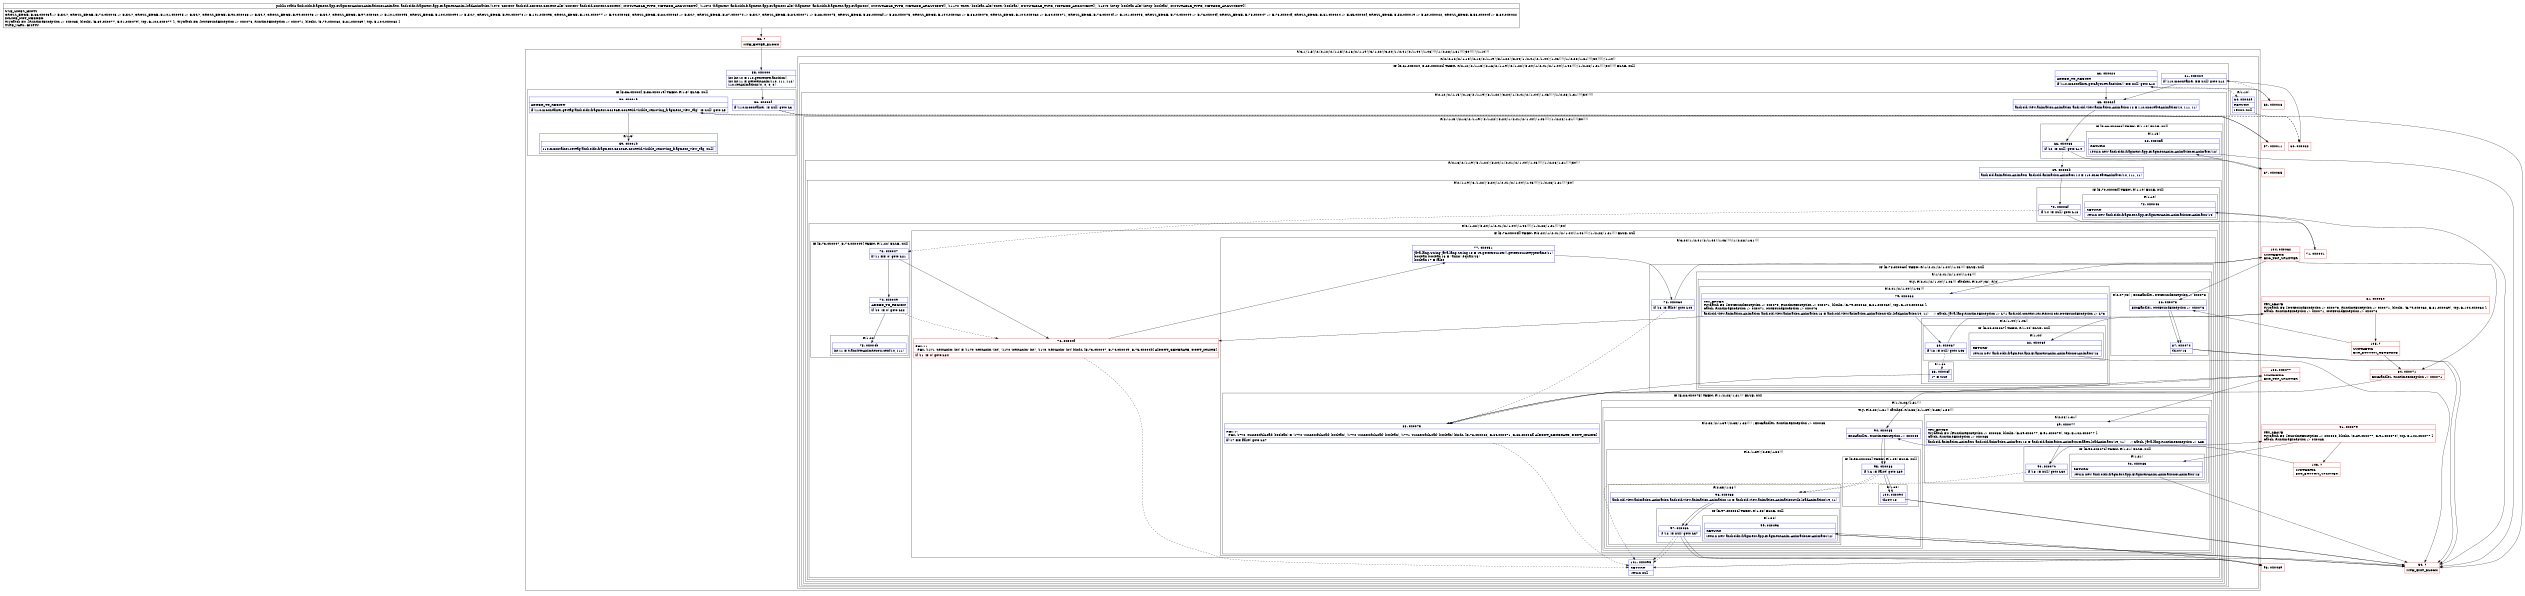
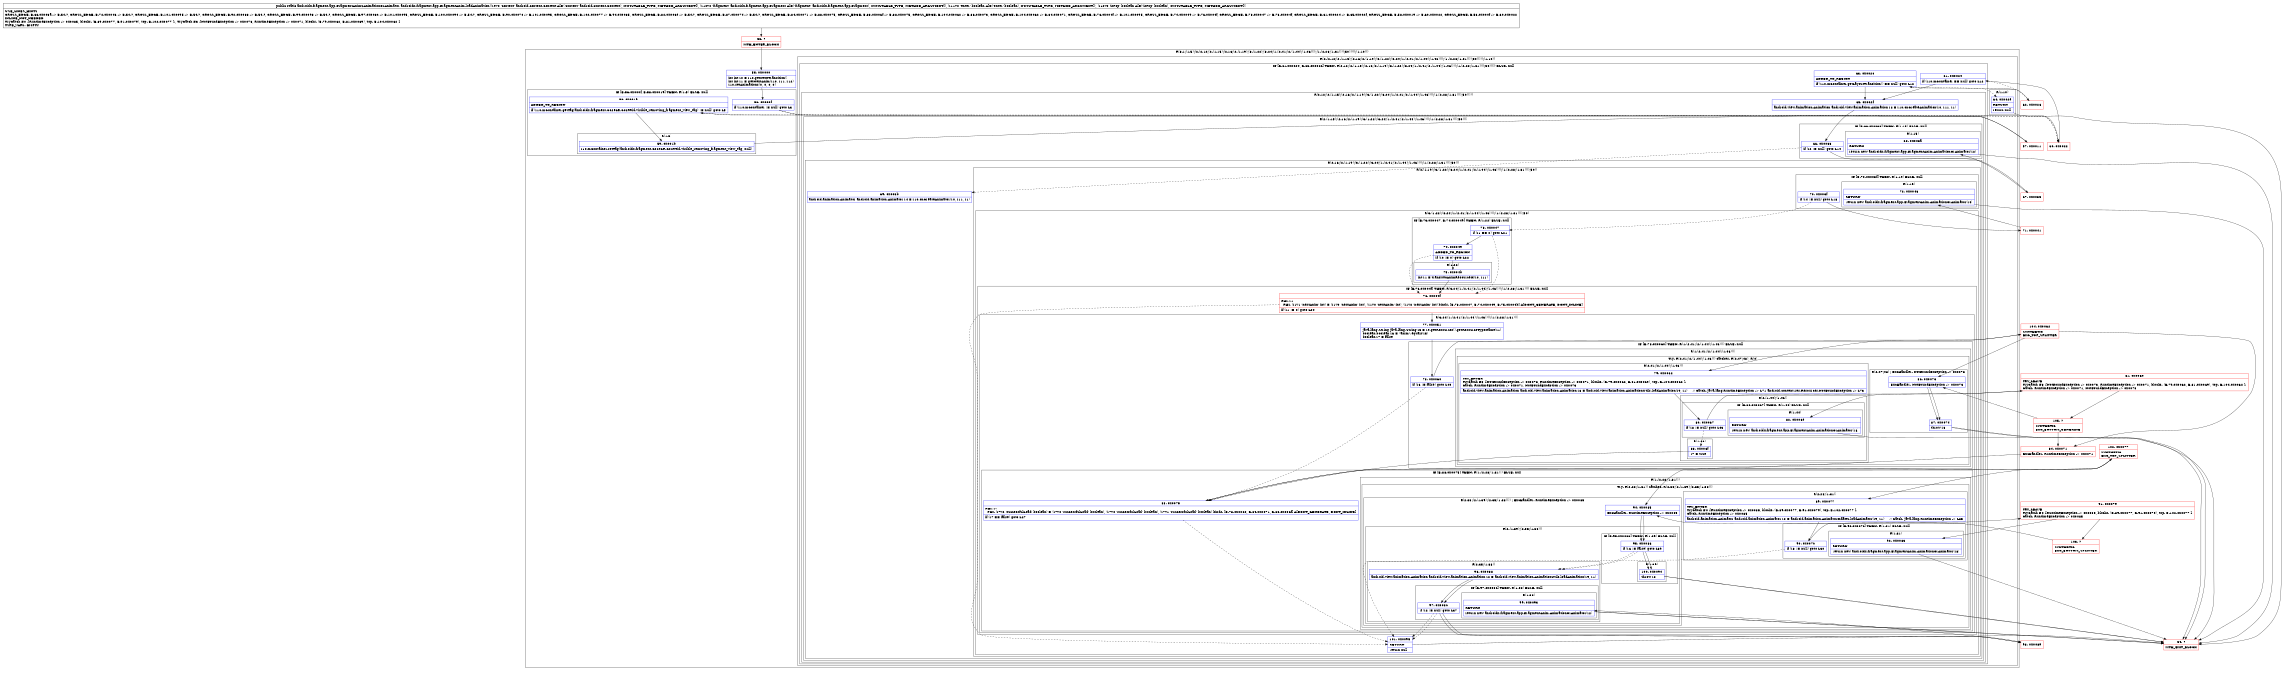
edge "59: 0x001b" -> "60: 0x0022": added
edge "69: 0x003b" -> "70: 0x003f": removed
edge "73: 0x0047" -> "76: 0x004f": style solid -> dashed
edge "79: 0x0062" -> "76: 0x004f": now "75: 0x004b" -> "76: 0x004f"
edge "54: ?" -> "101: 0x0095": reversed
